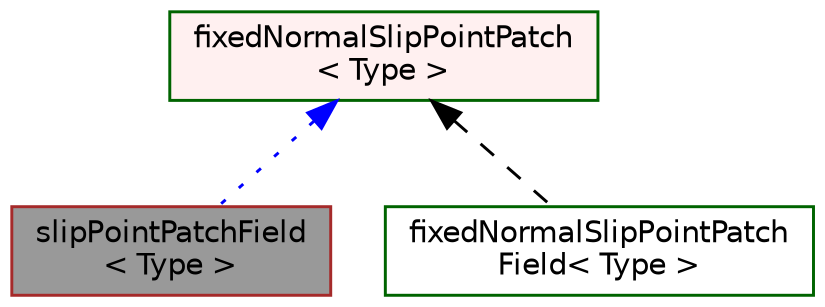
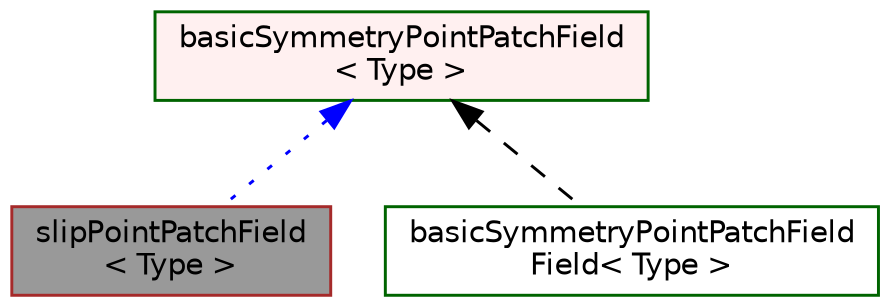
node "fixedNormalSlipPointPatch < Type >": label "fixedNormalSlipPointPatch < Type >" -> "basicSymmetryPointPatchField < Type >"
node "fixedNormalSlipPointPatch Field< Type >": label "fixedNormalSlipPointPatch Field< Type >" -> "basicSymmetryPointPatchField Field< Type >"
